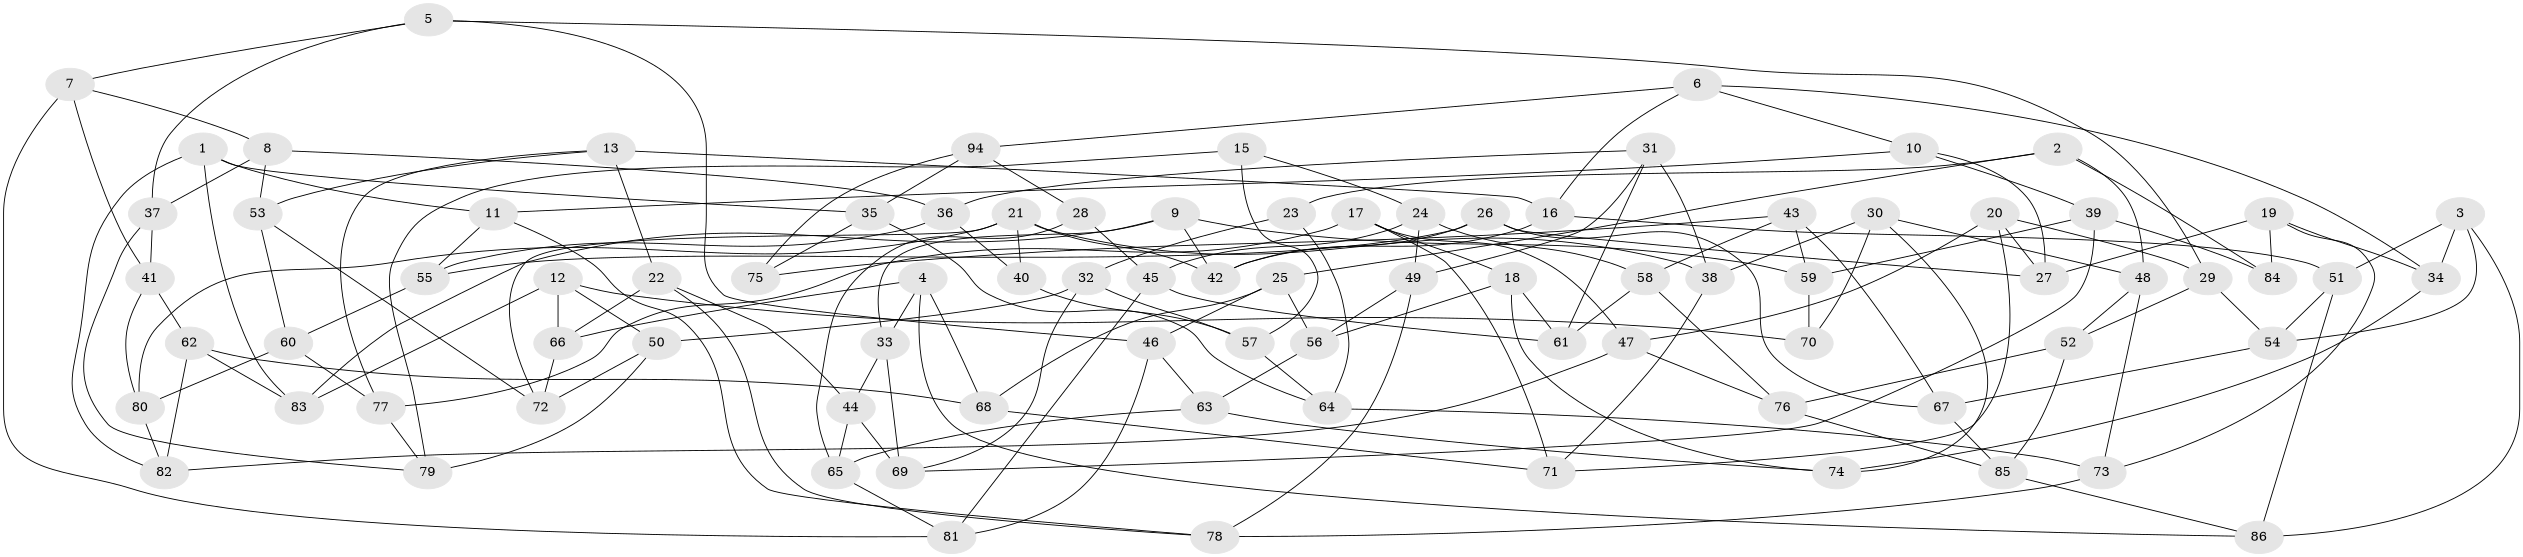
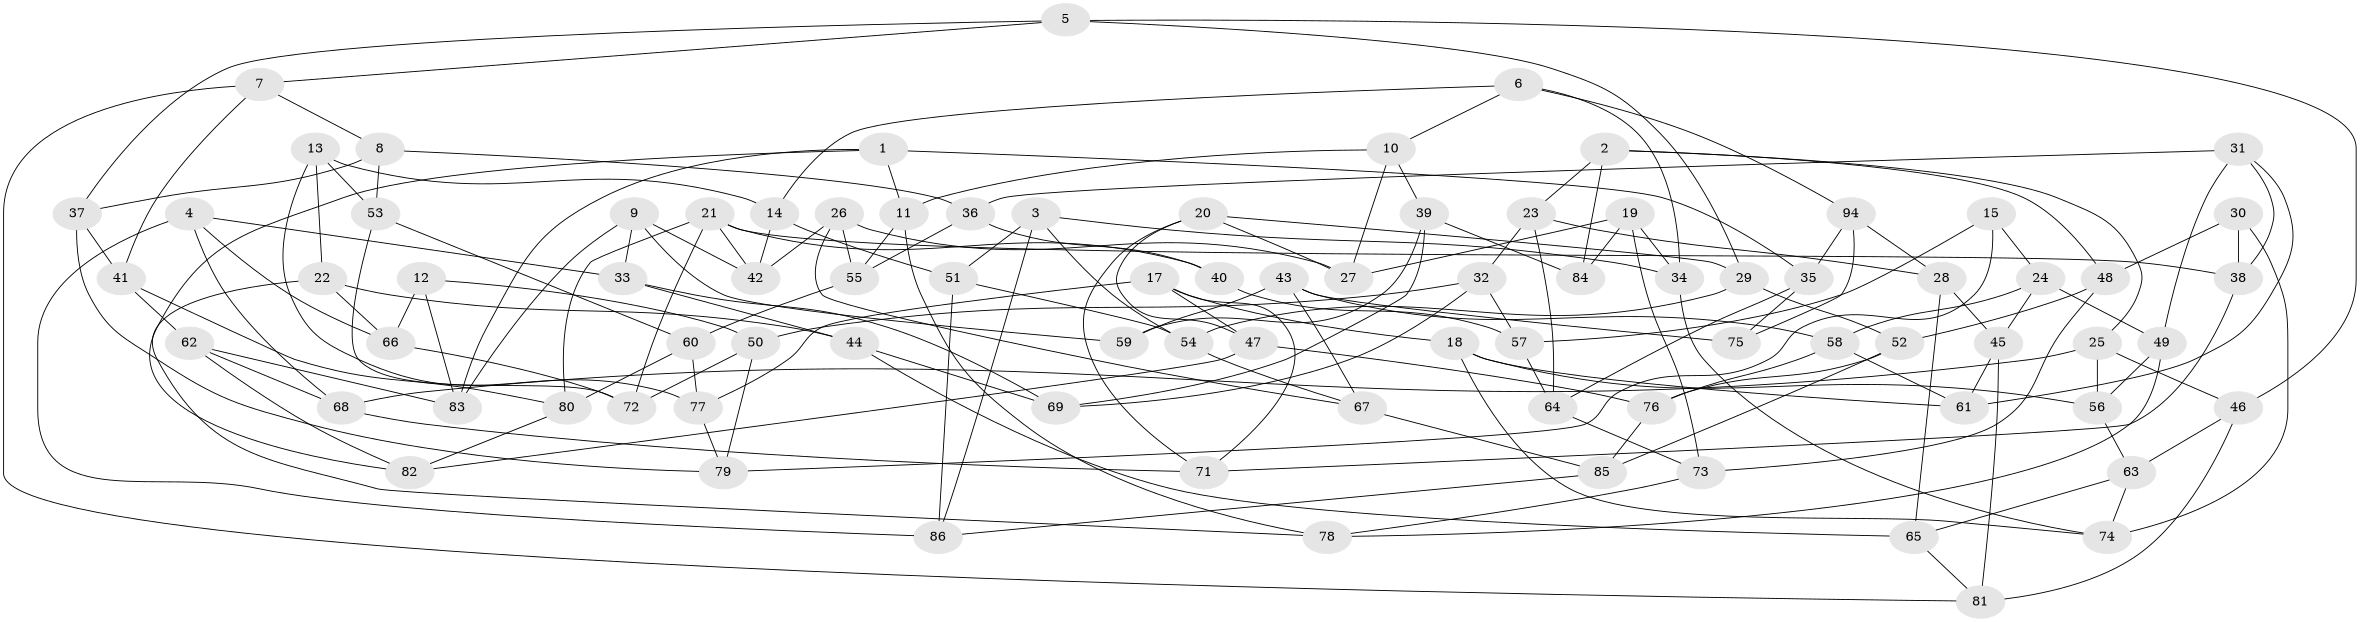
node "16": label "16" -> "14"
edge "23" -- "28": added
node "70": removed
